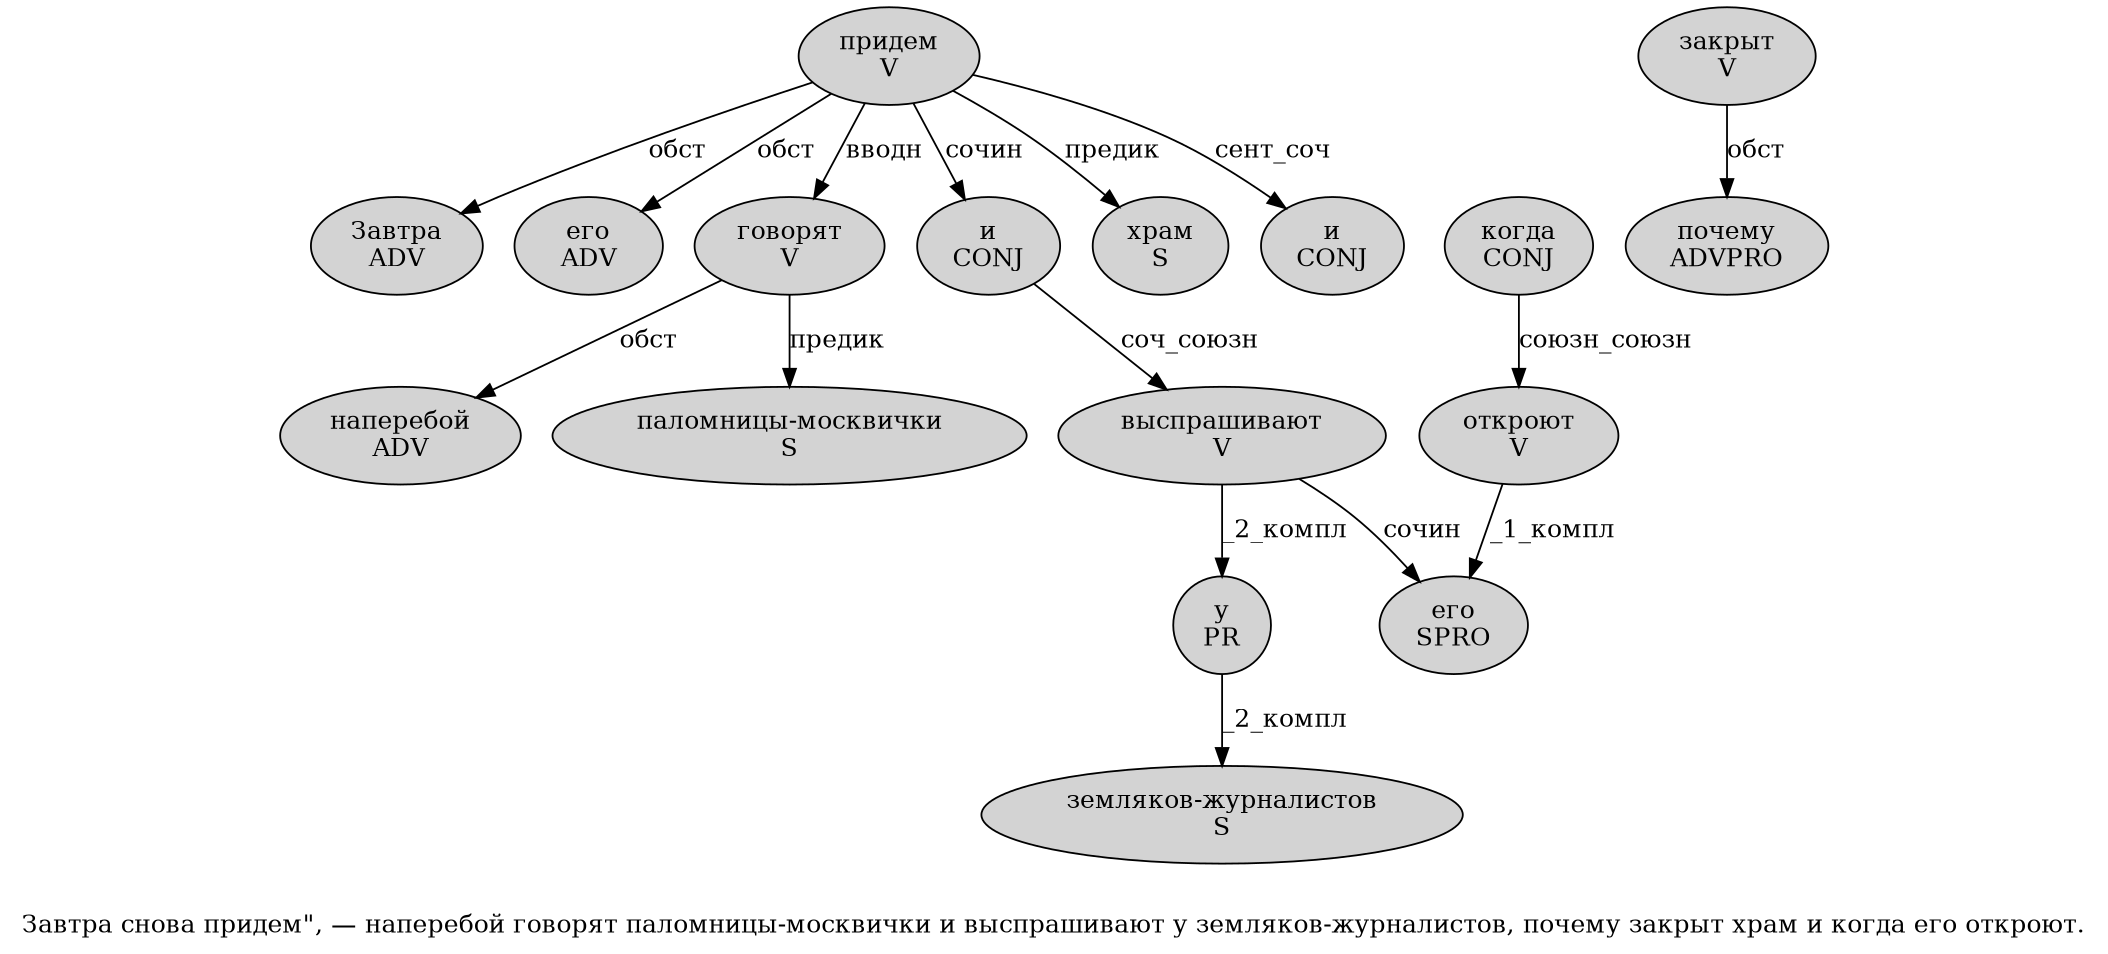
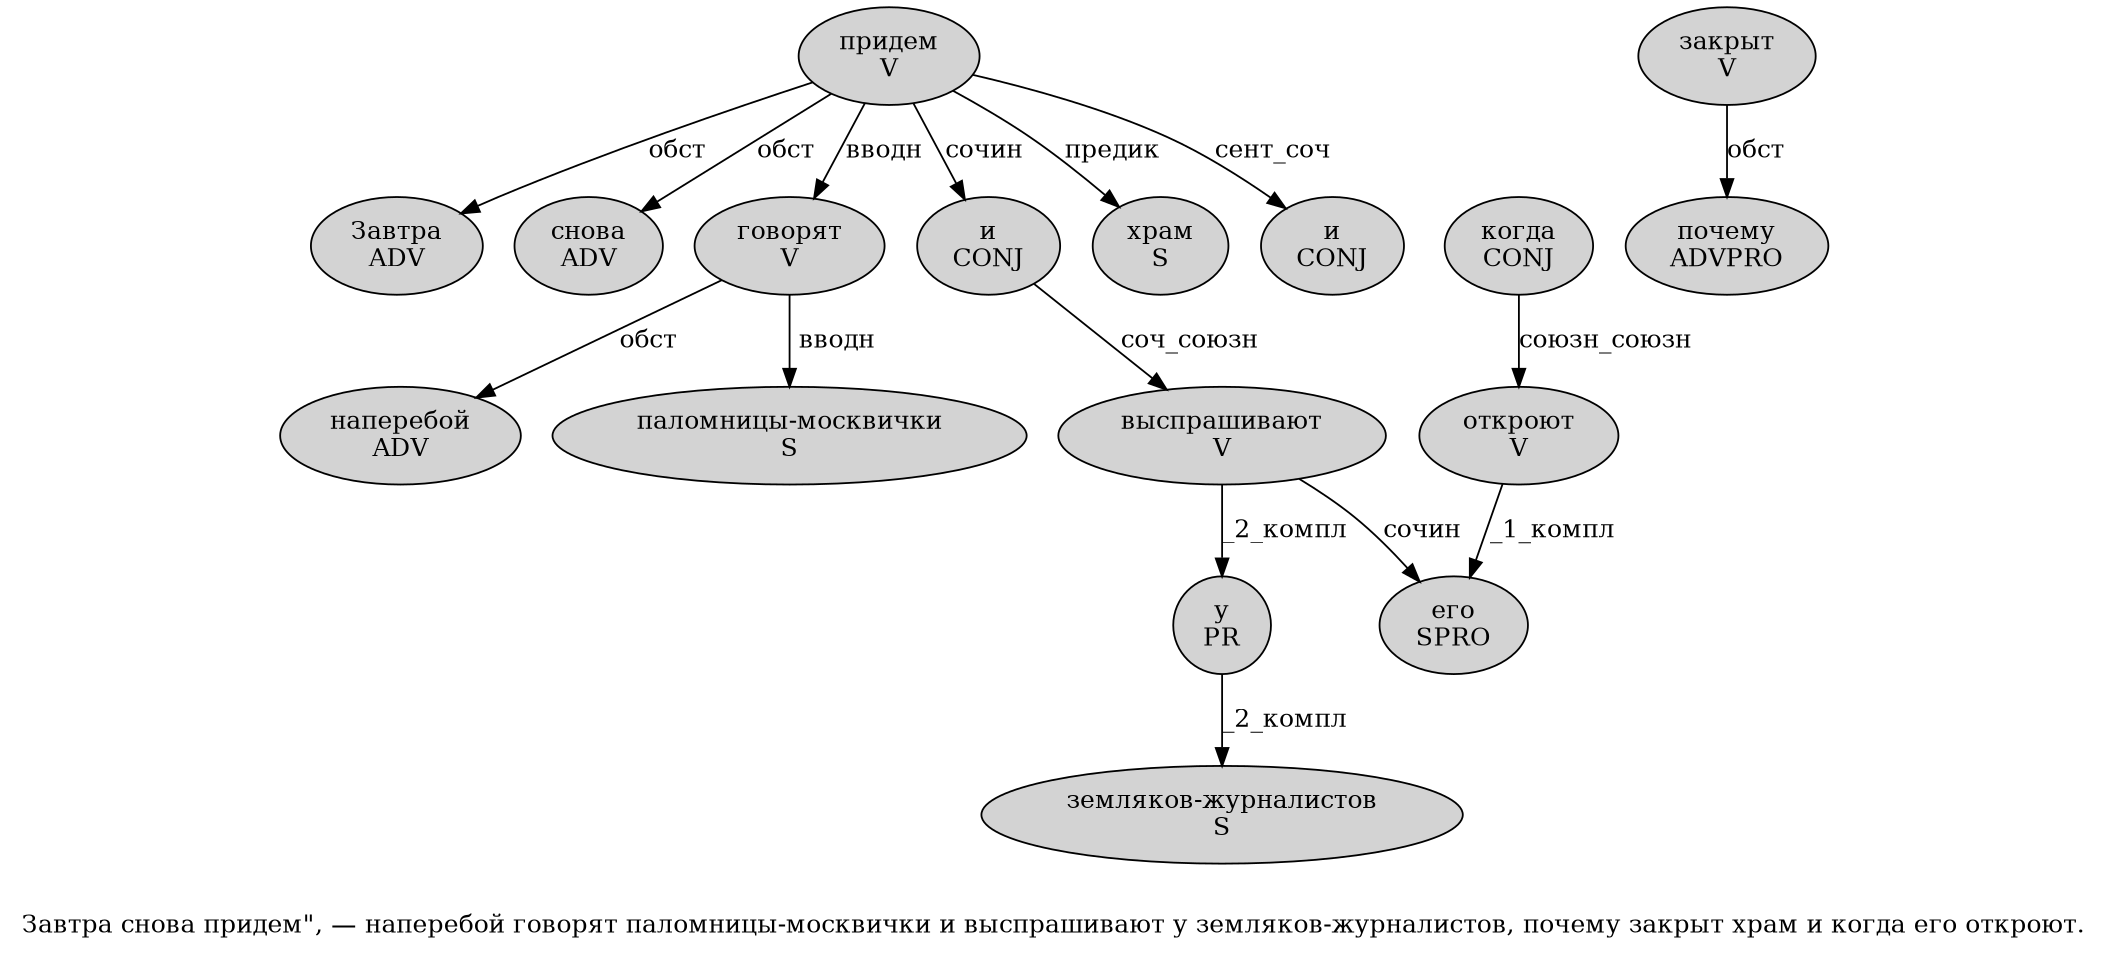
node "его ADV": label "его ADV" -> "снова ADV"
edge "говорят V" -> "паломницы-москвички S": label "предик" -> "вводн"
